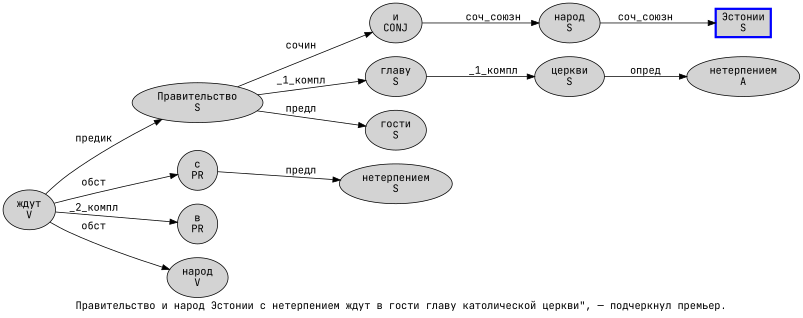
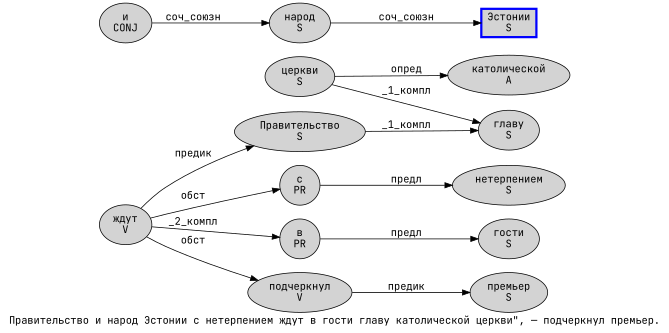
edge "Правительство S" -> "и CONJ": removed, label "сочин"
edge "главу S" -> "церкви S": reversed
node "нетерпением A": label "нетерпением A" -> "католической A"
edge "Правительство S" -> "гости S": now "в PR" -> "гости S"
node "народ V": label "народ V" -> "подчеркнул V"
node "премьер S": added
